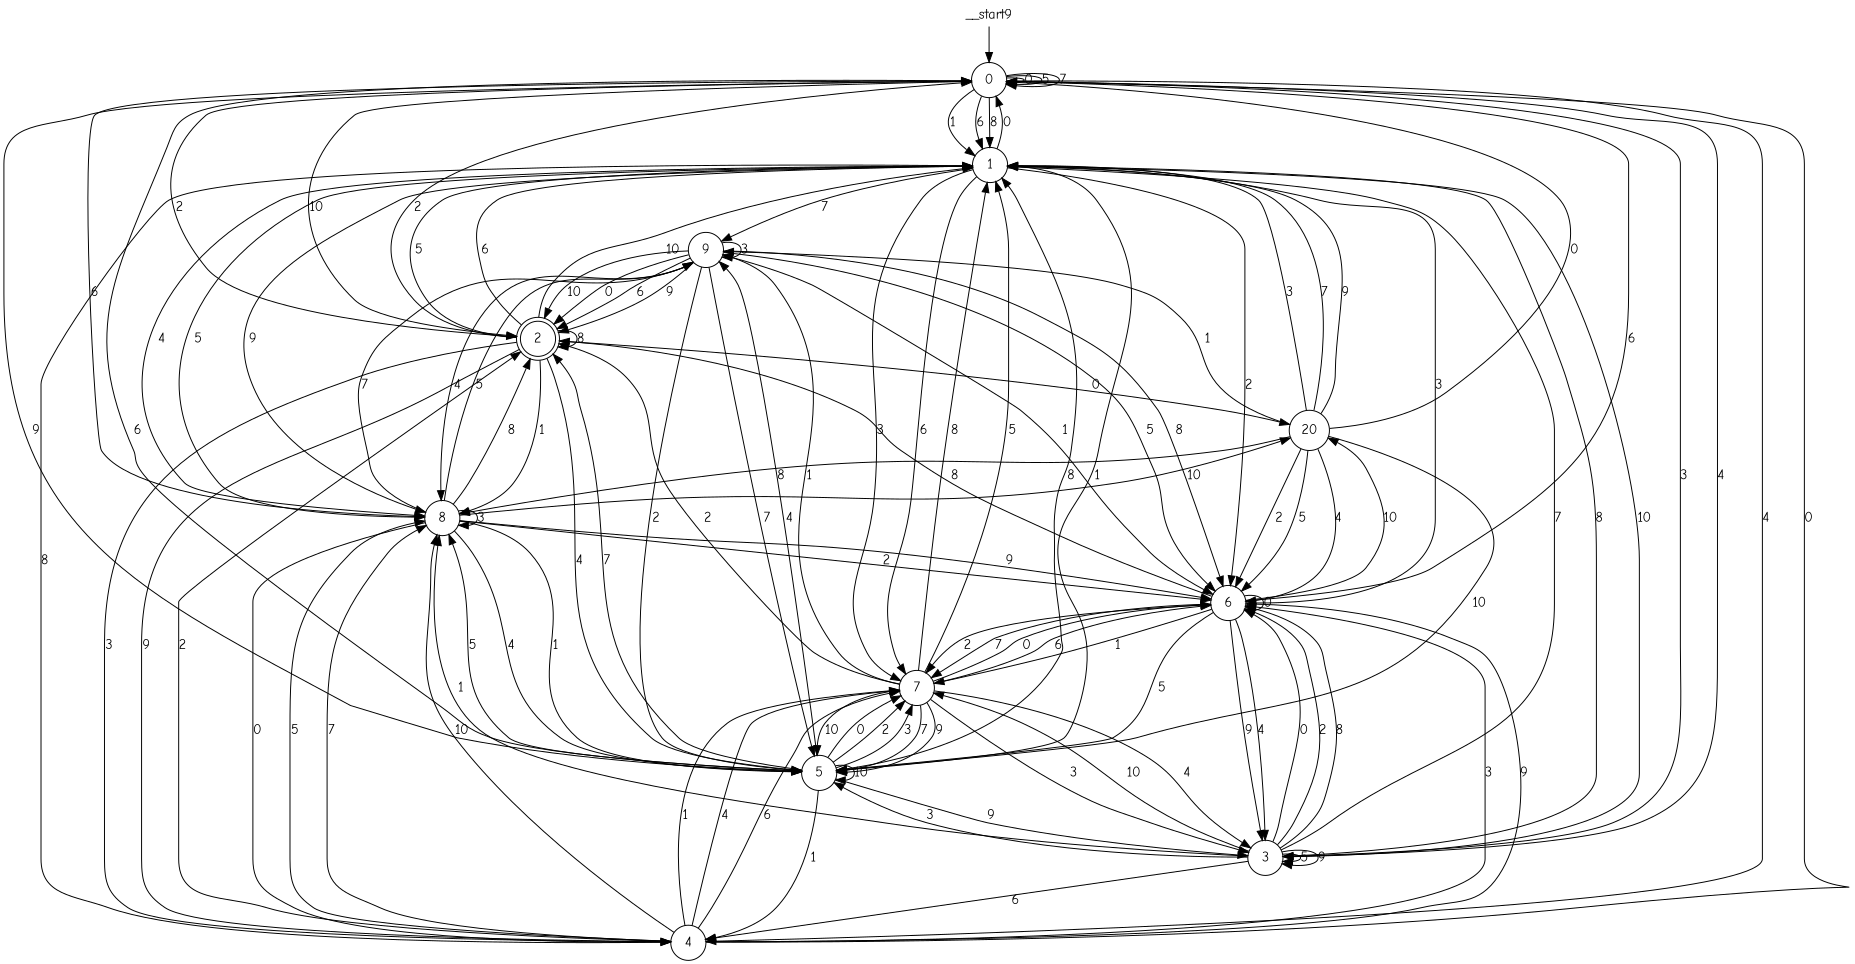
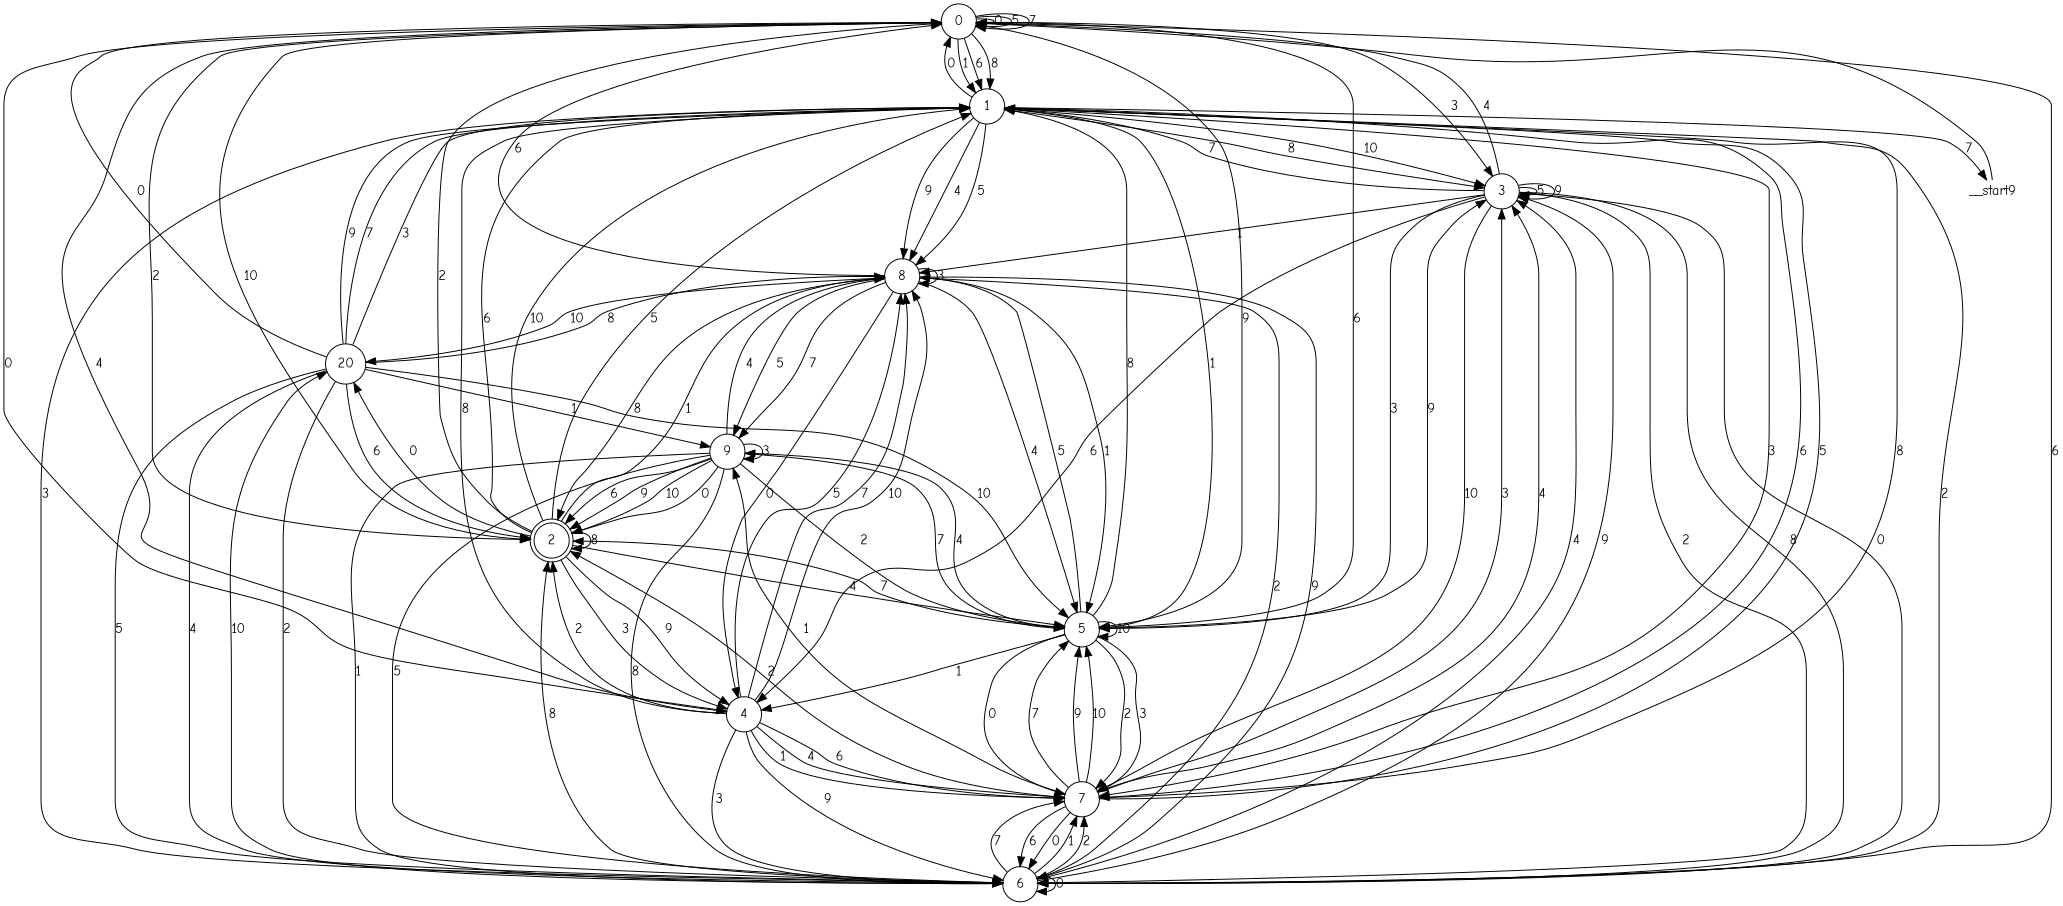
edge "1" -> "9": now "1" -> "__start9"
edge "20" -> "2": added, label "6"
edge "6" -> "5": removed, label "5"
